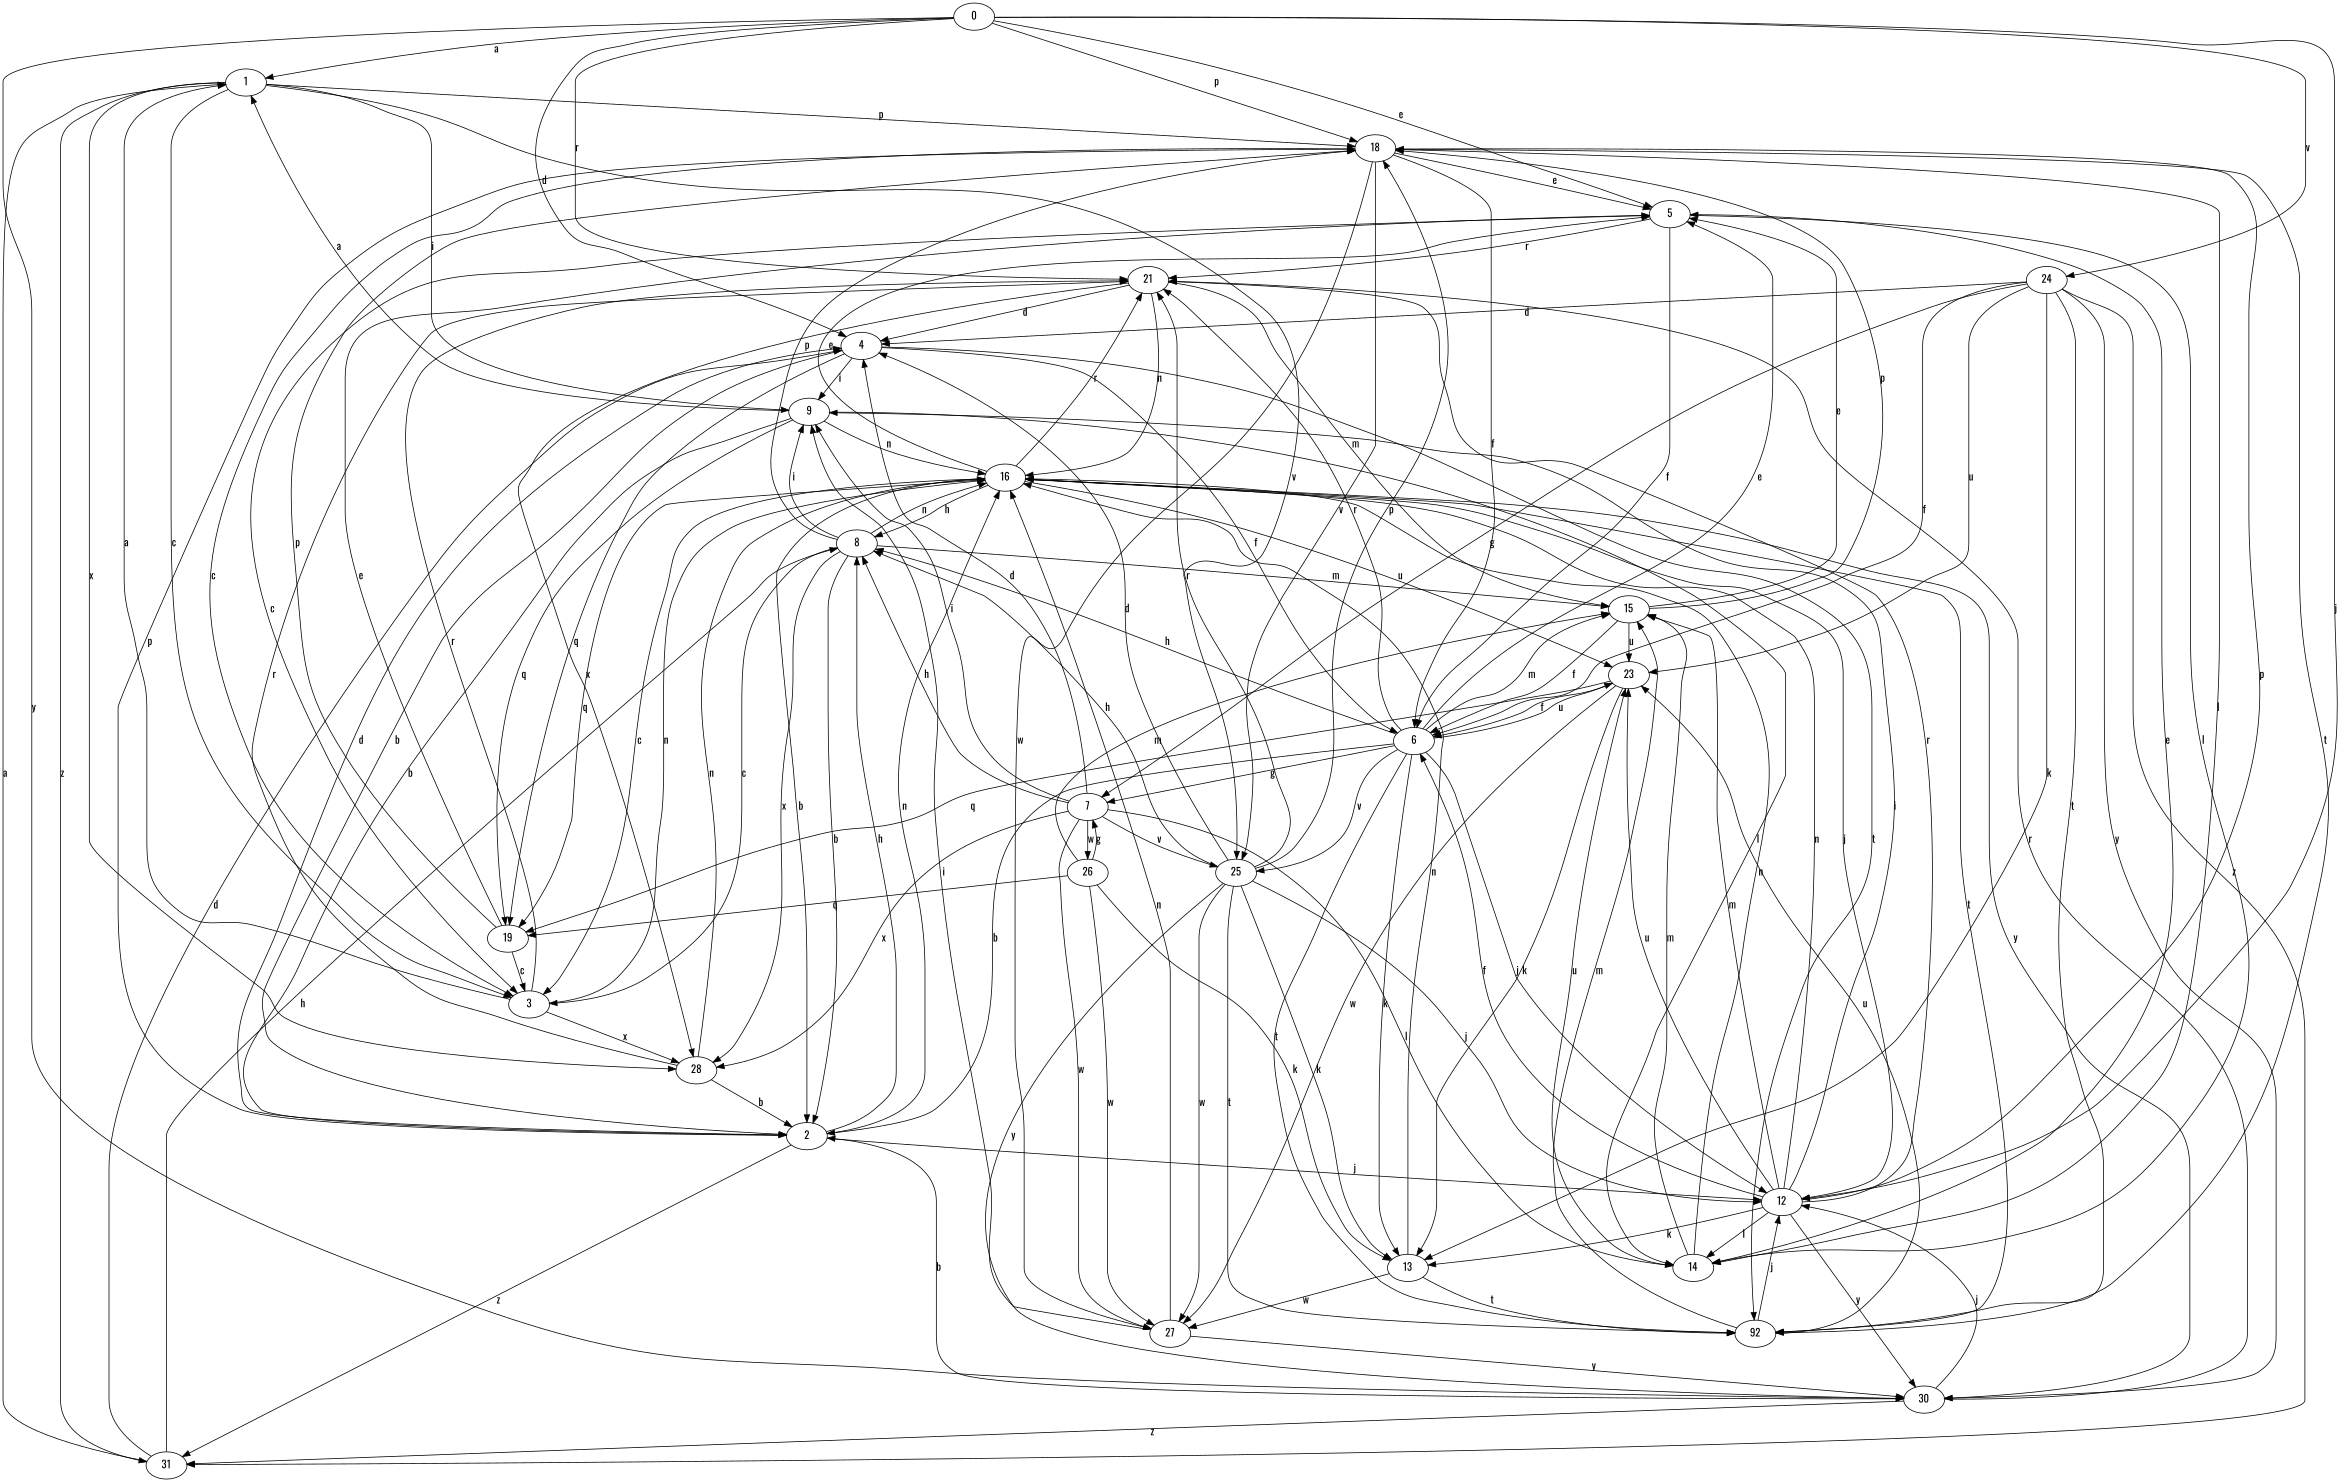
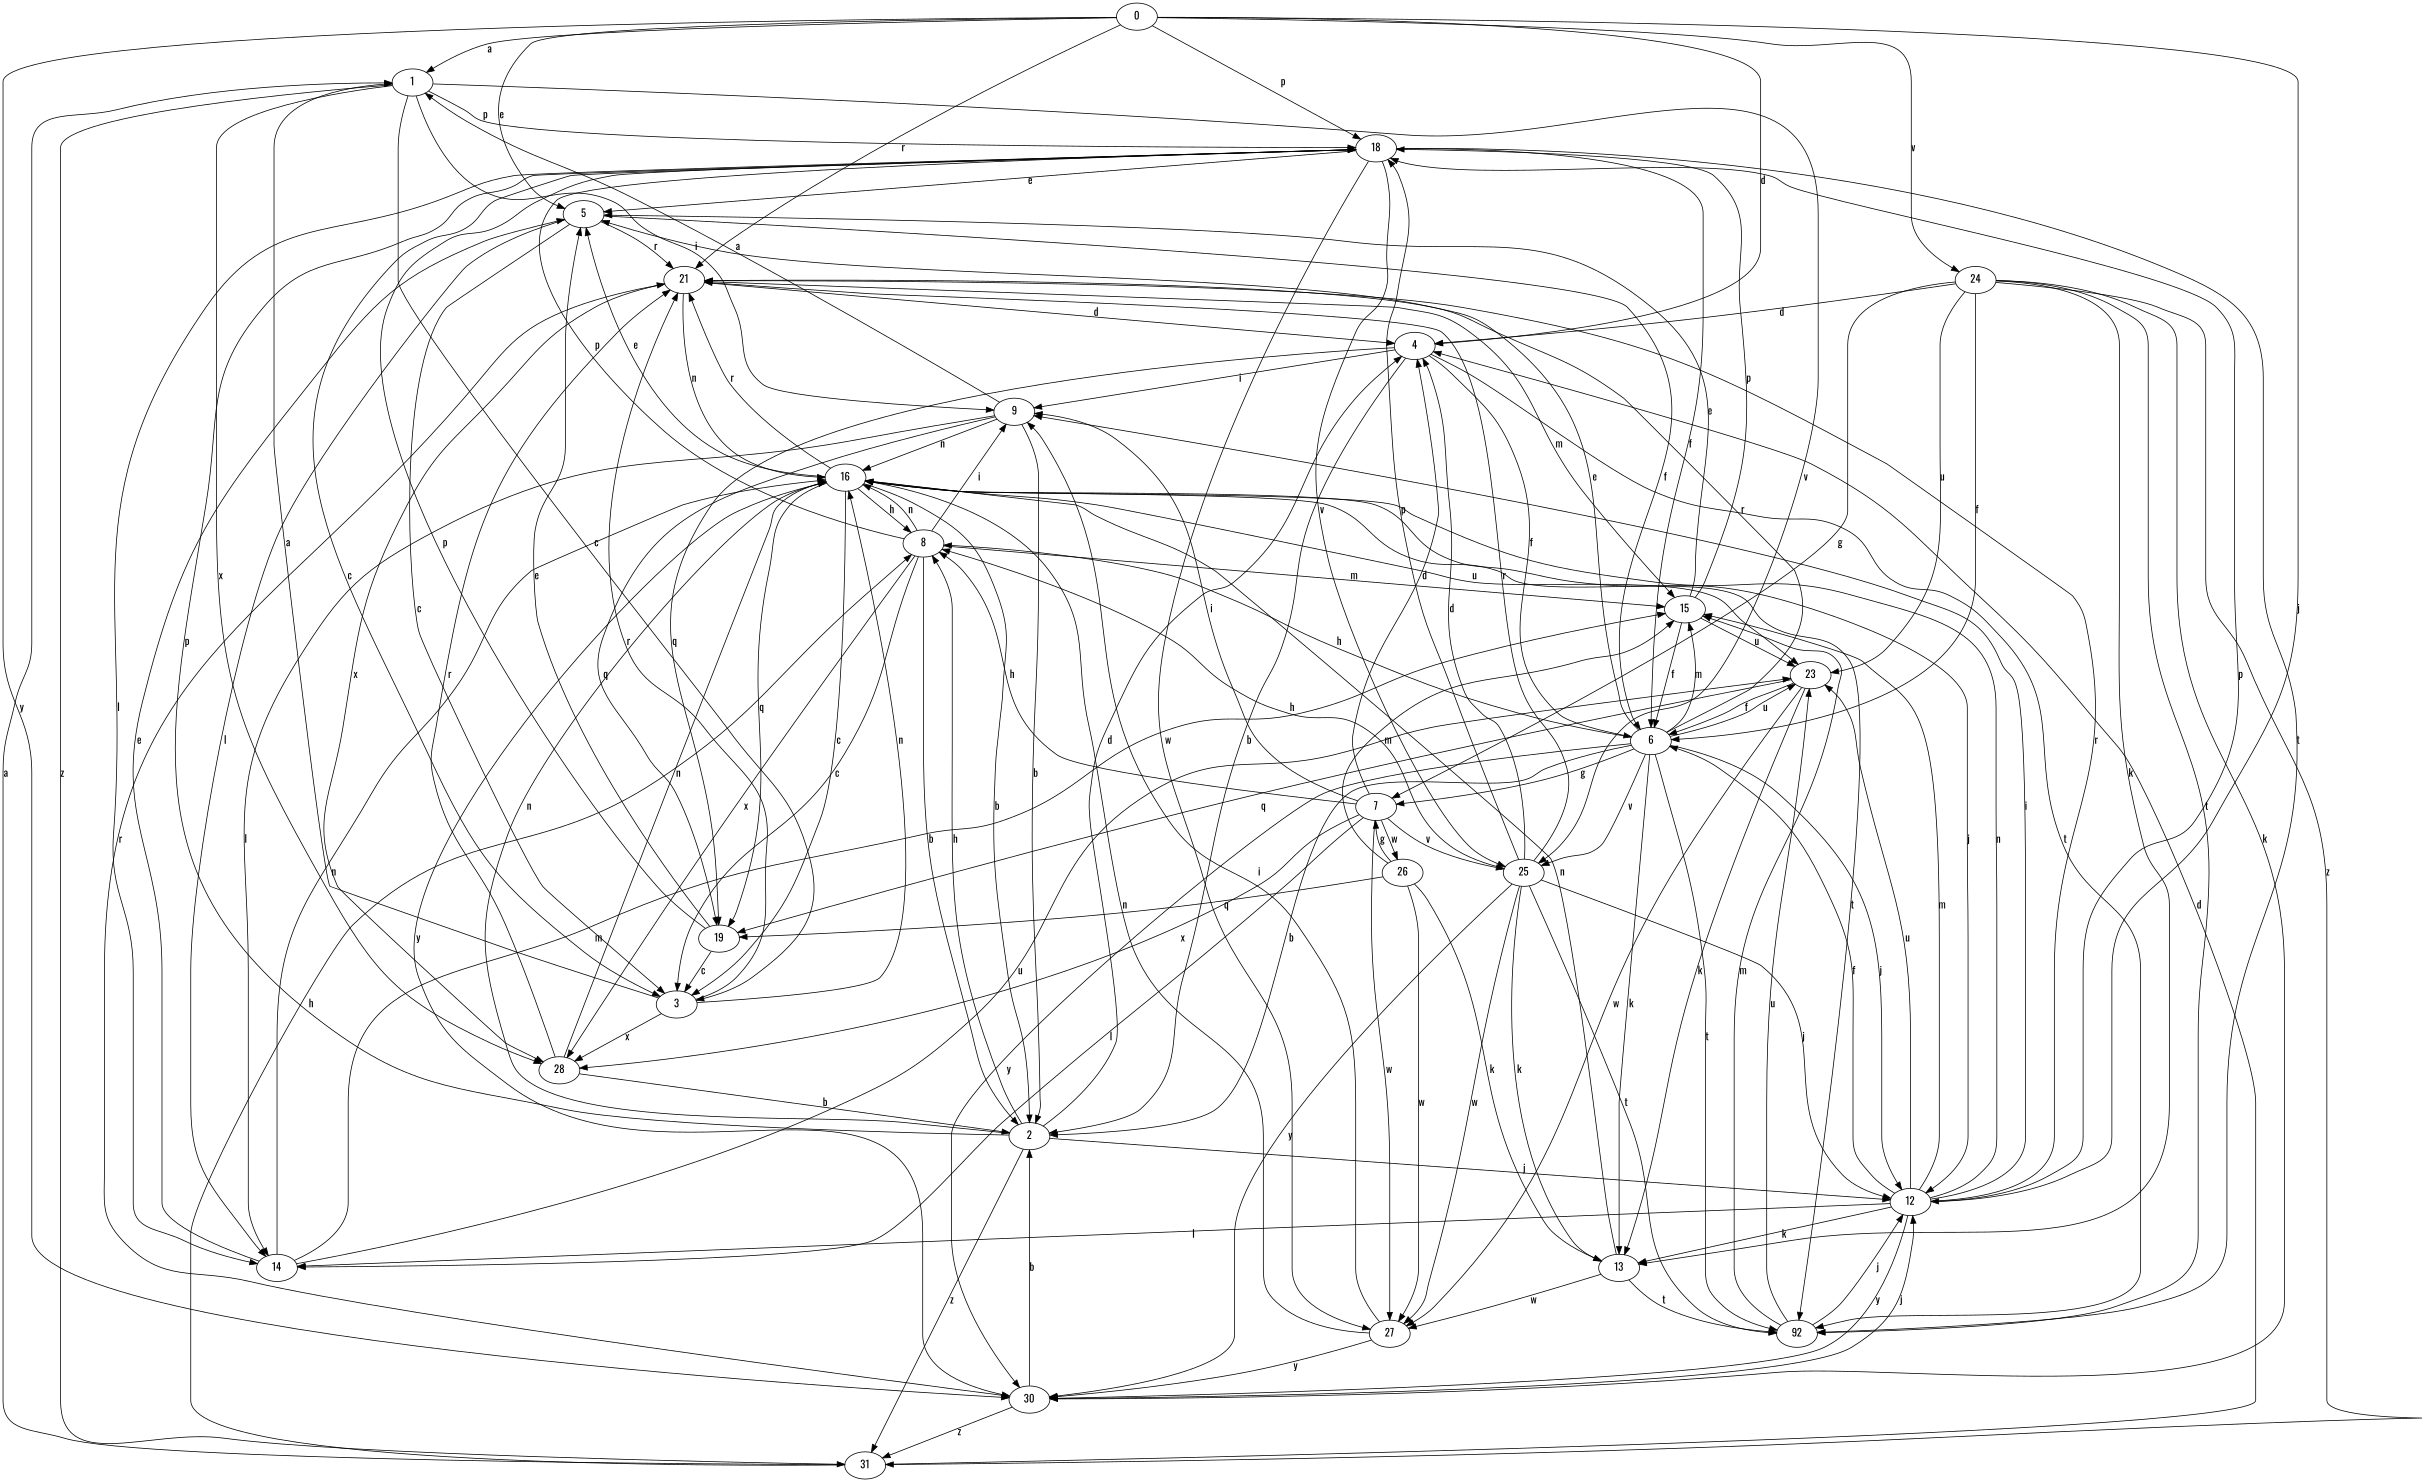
edge "24" -> "30": label "y" -> "k"
edge "6" -> "30": added, label "y"
